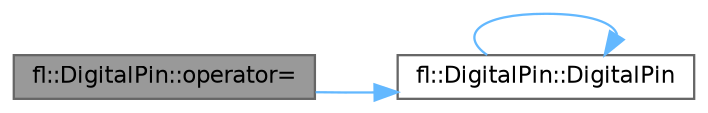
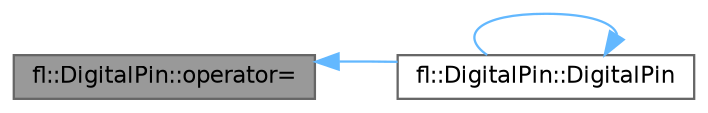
edge "fl::DigitalPin::operator=" -> "fl::DigitalPin::DigitalPin": reversed
